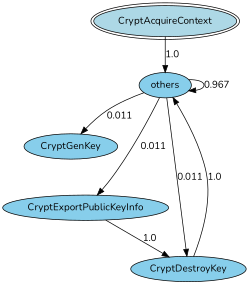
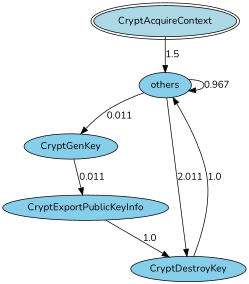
edge "CryptAcquireContext" -> "others": label "1.0" -> "1.5"
edge "others" -> "CryptExportPublicKeyInfo": now "CryptGenKey" -> "CryptExportPublicKeyInfo"
edge "others" -> "CryptDestroyKey": label "0.011" -> "2.011"
